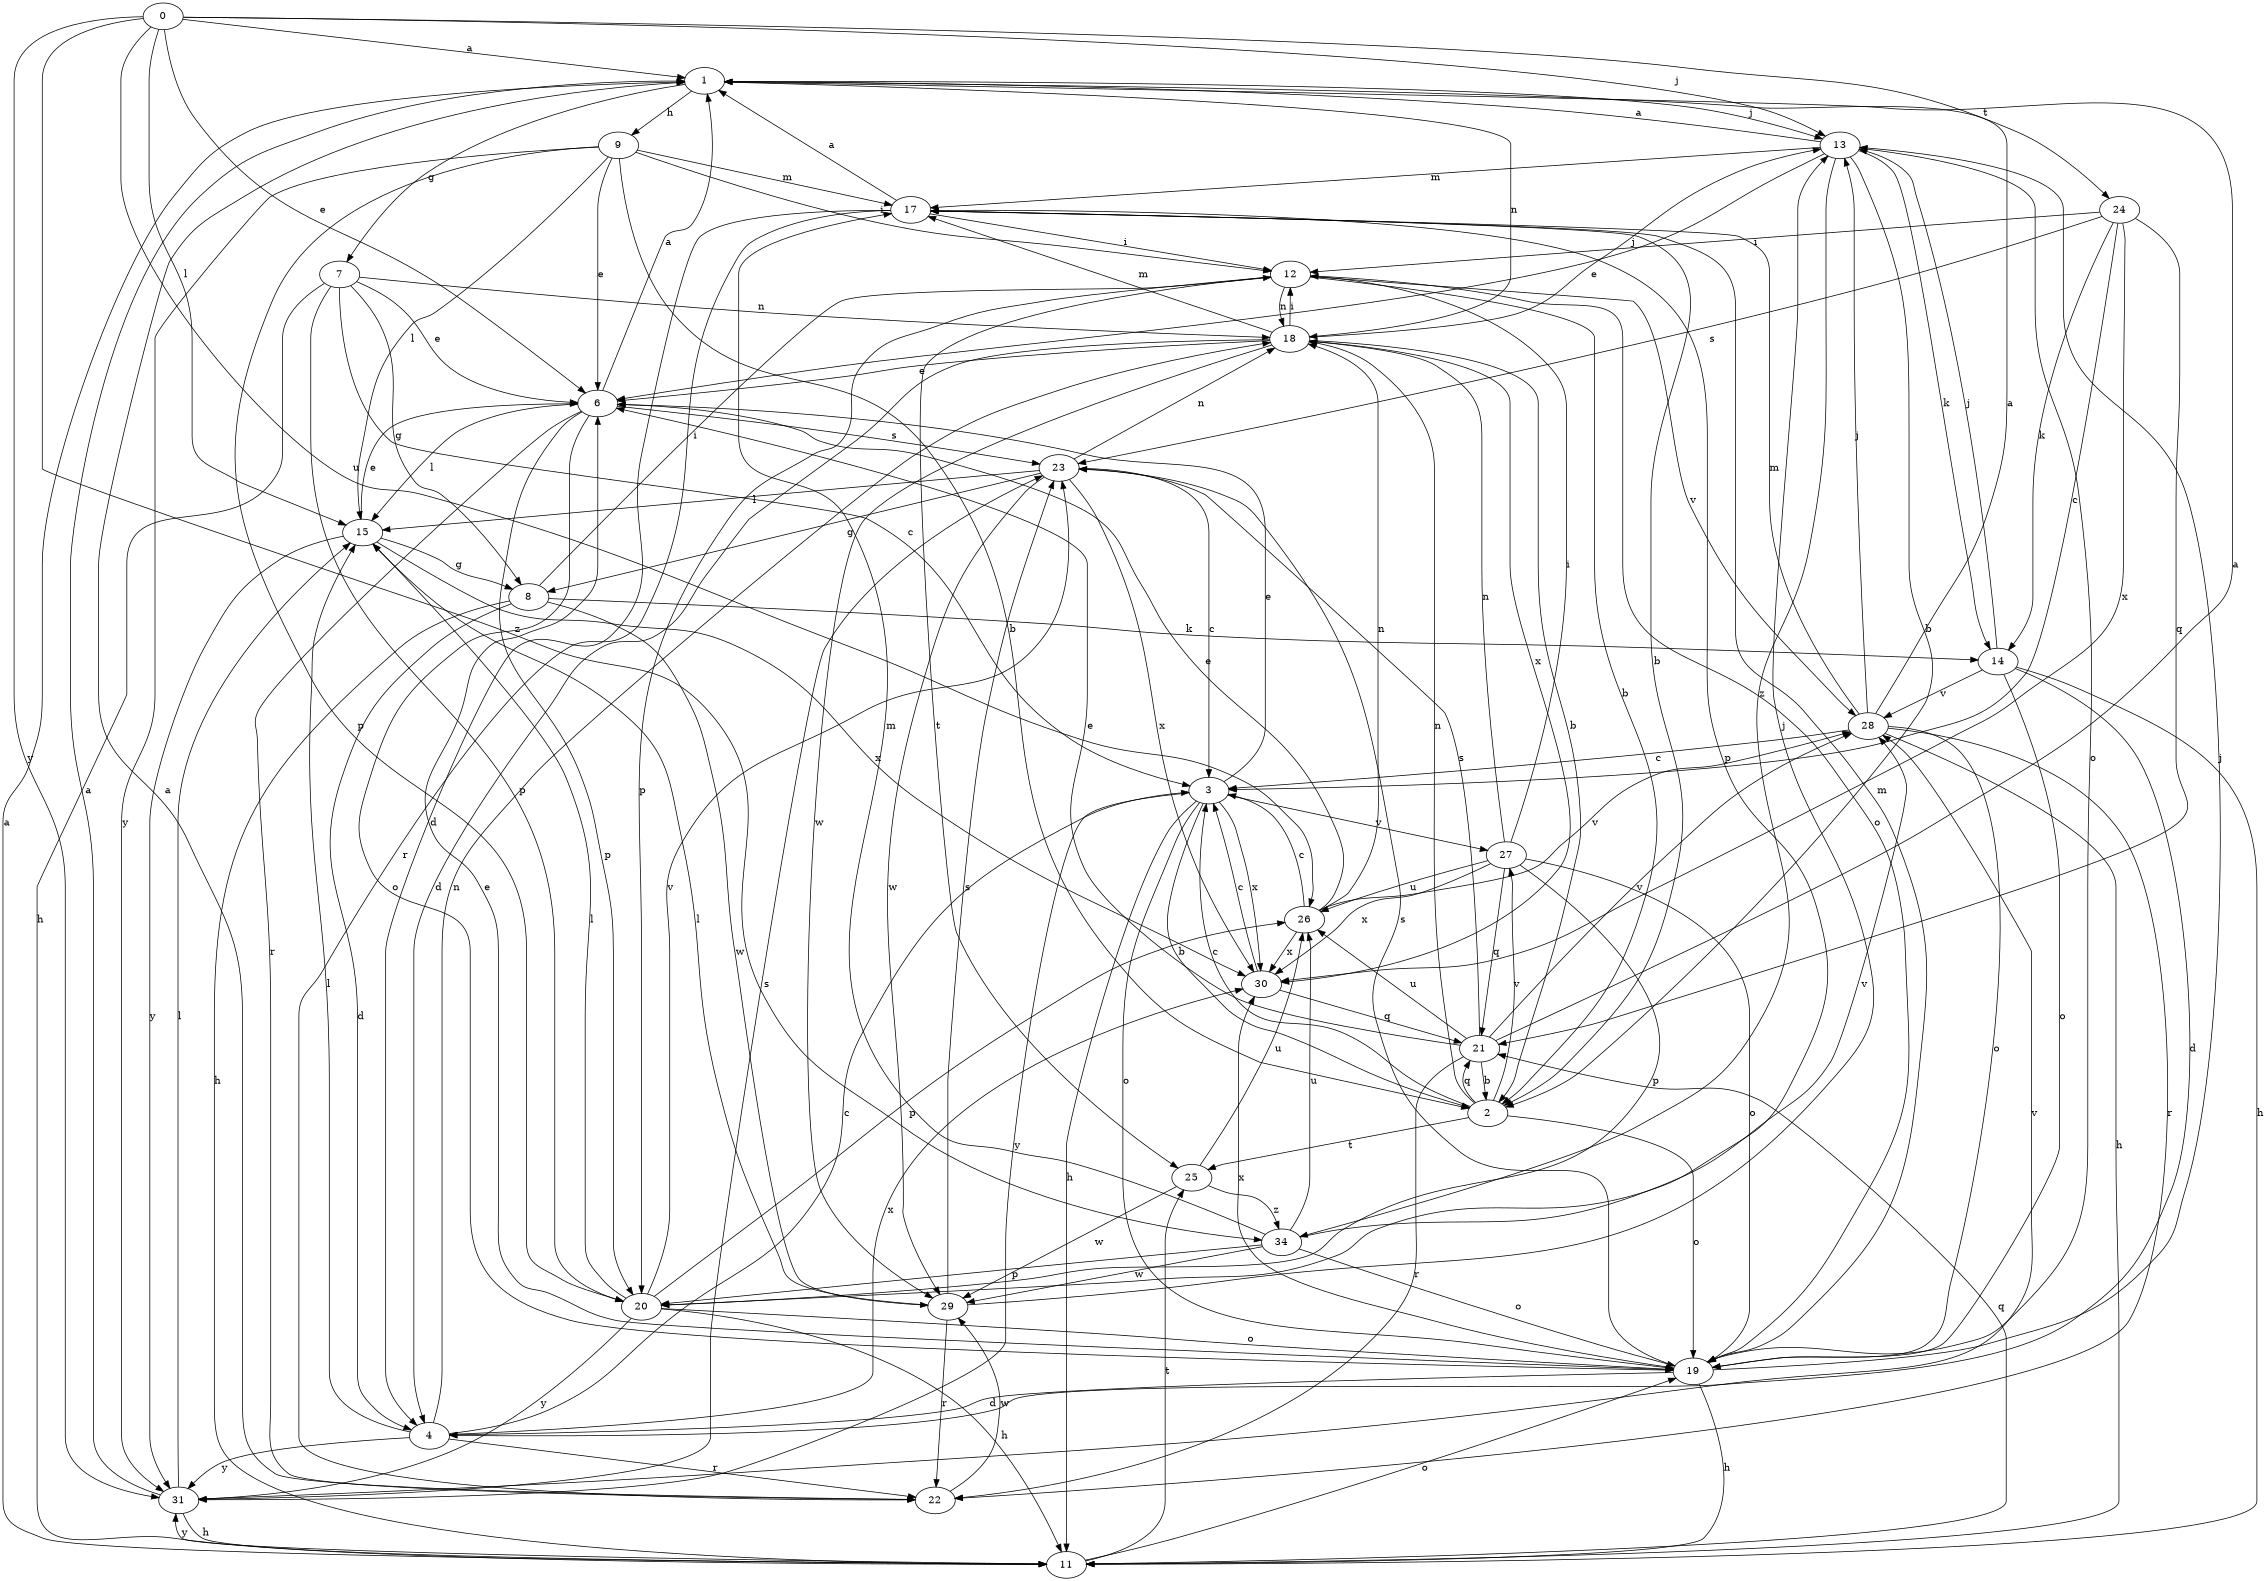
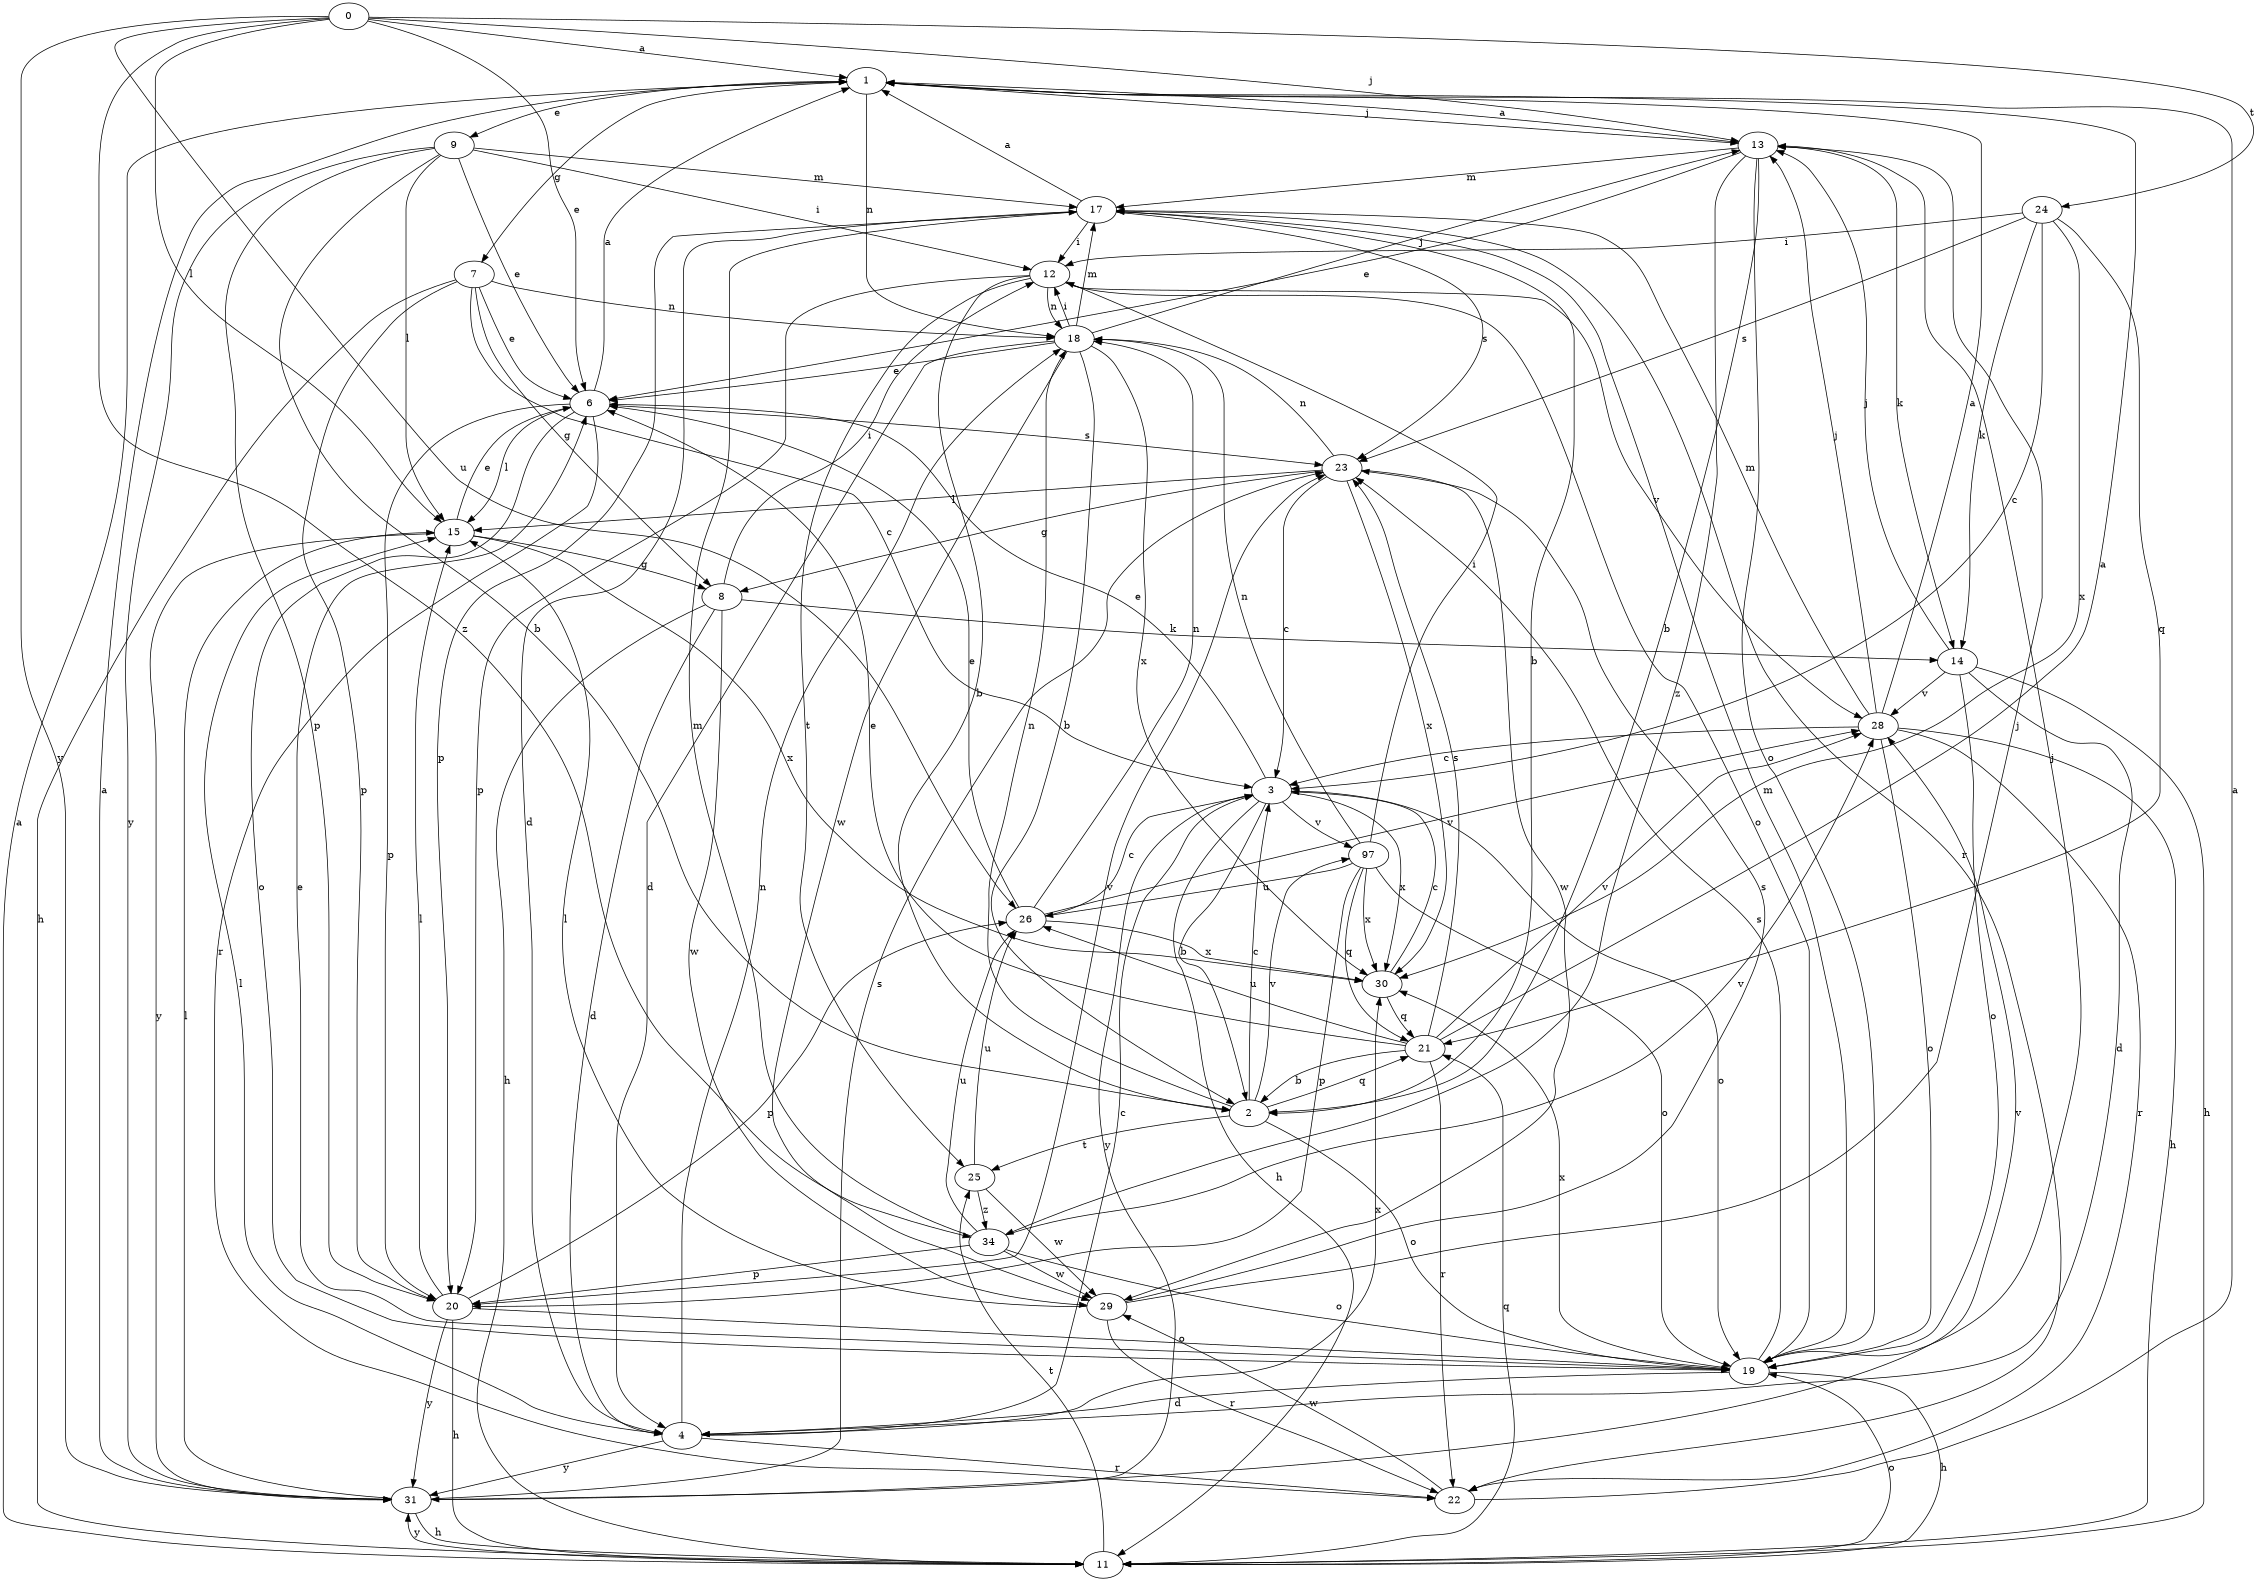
edge "1" -> "9": label "h" -> "e"
edge "17" -> "23": added, label "s"
node "27": label "27" -> "97"
